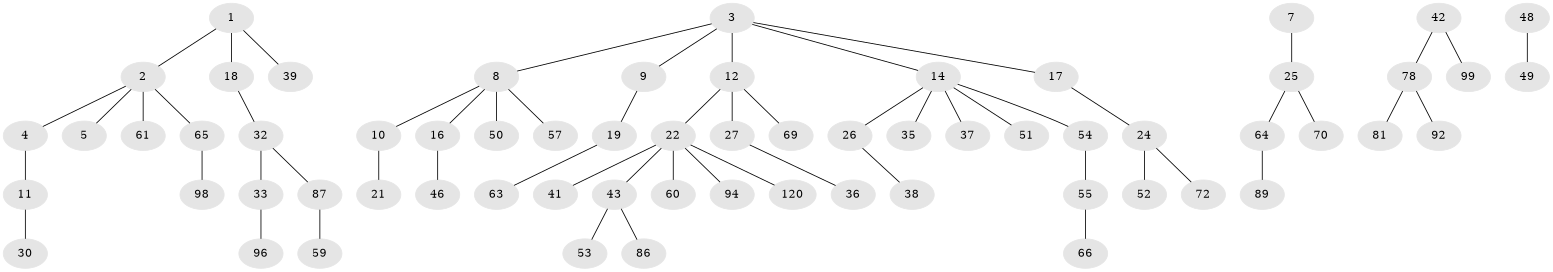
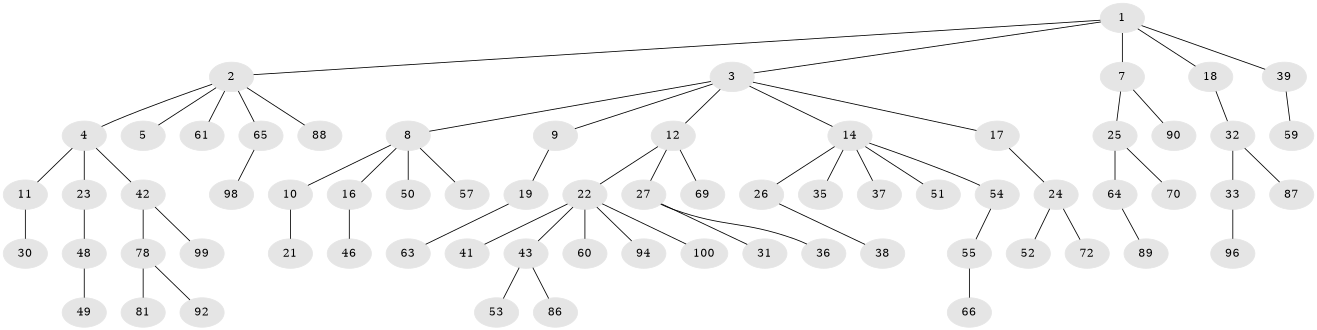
edge "1" -- "3": added
edge "1" -- "7": added
node "88": added
node "90": added
edge "4" -- "42": added
node "23": added
node "120": label "120" -> "100"
edge "87" -- "59": now "39" -- "59"
node "31": added
